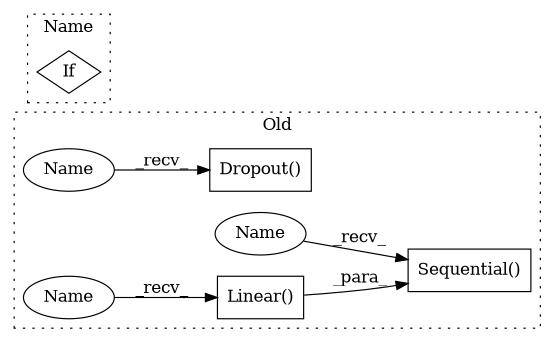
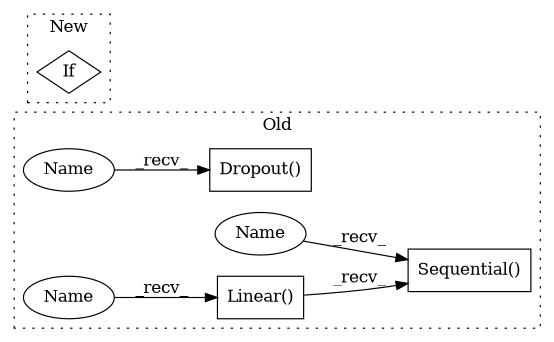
cluster "Name": label "Name" -> "New"
edge "Linear()" -> "Sequential()": label "_para_" -> "_recv_"
